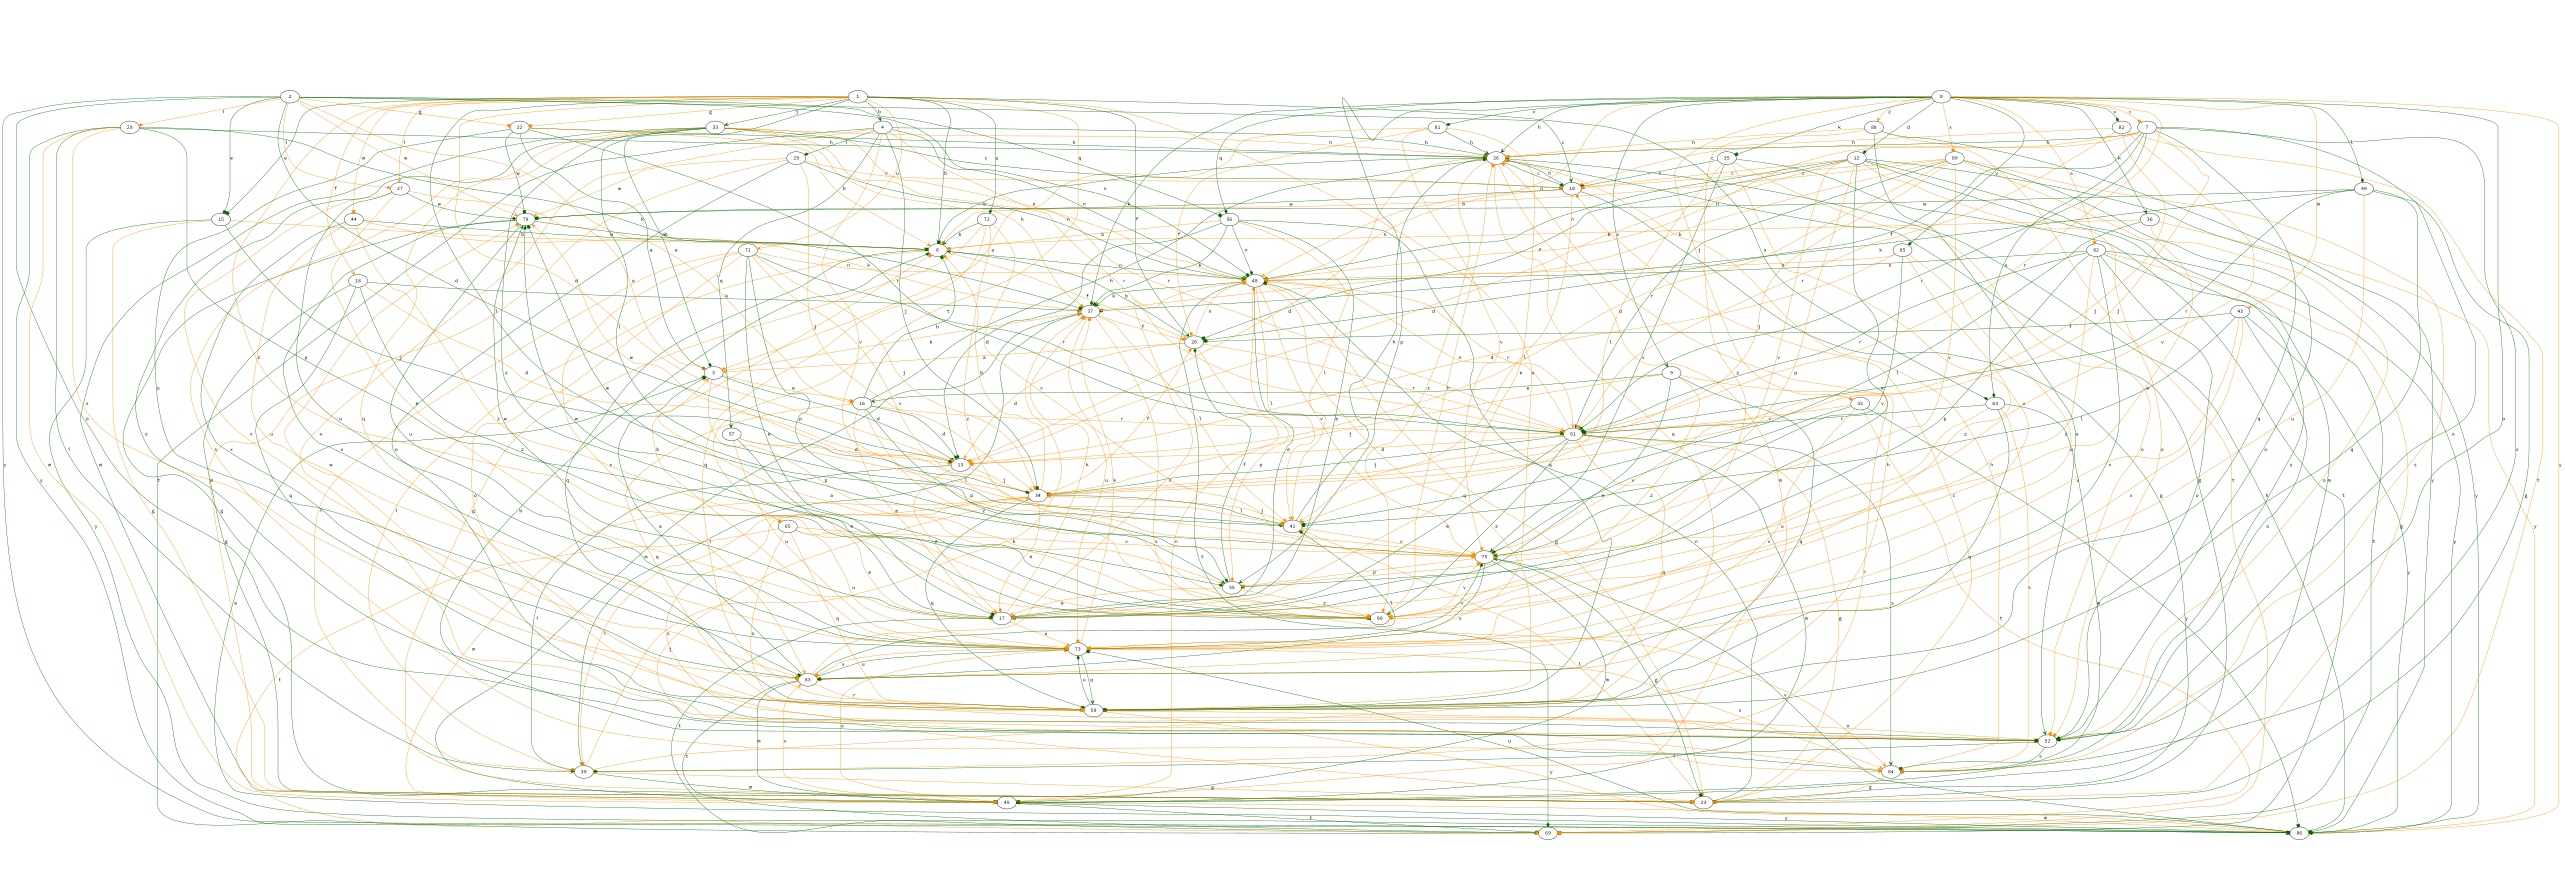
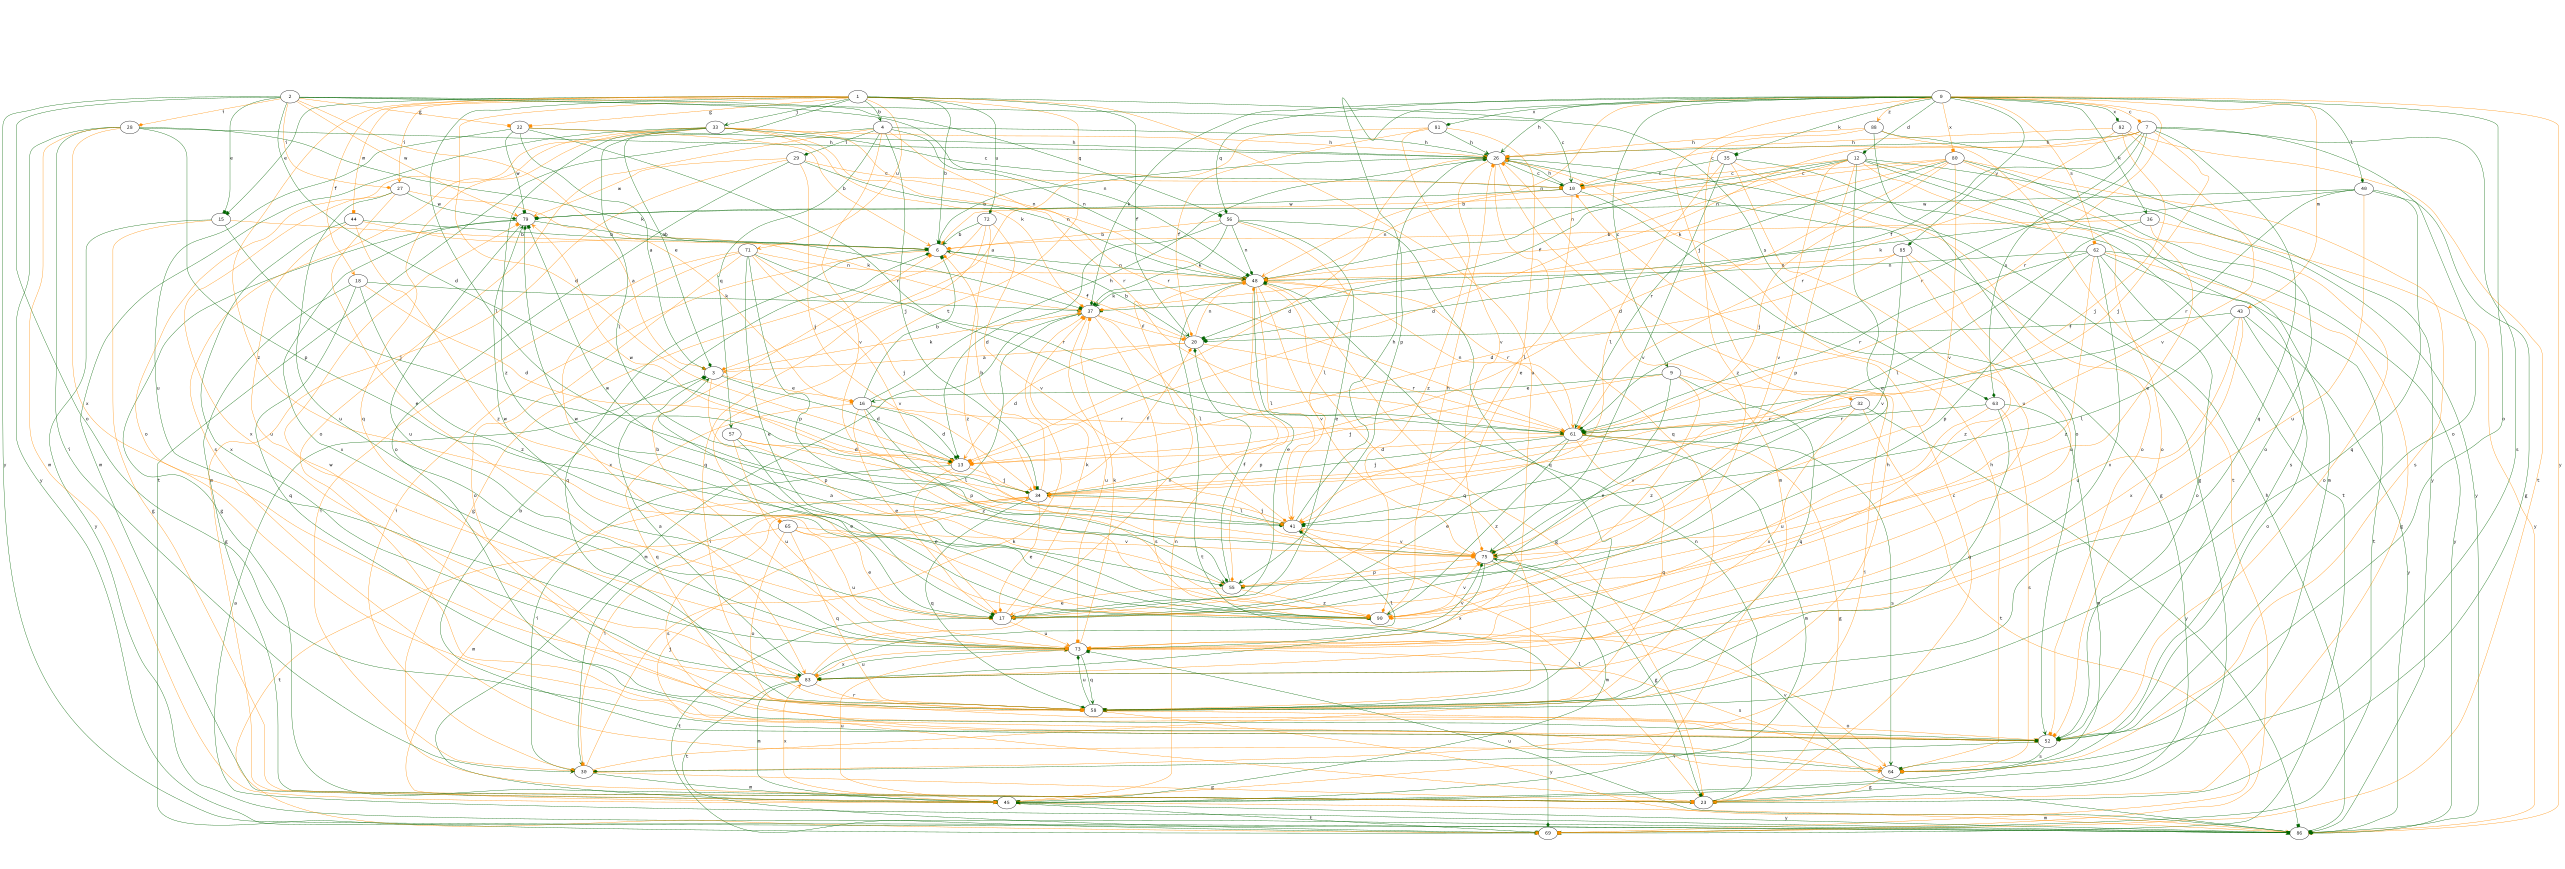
edge "90" -> "3": color darkorange -> darkgreen
edge "33" -> "52": color darkgreen -> darkorange
